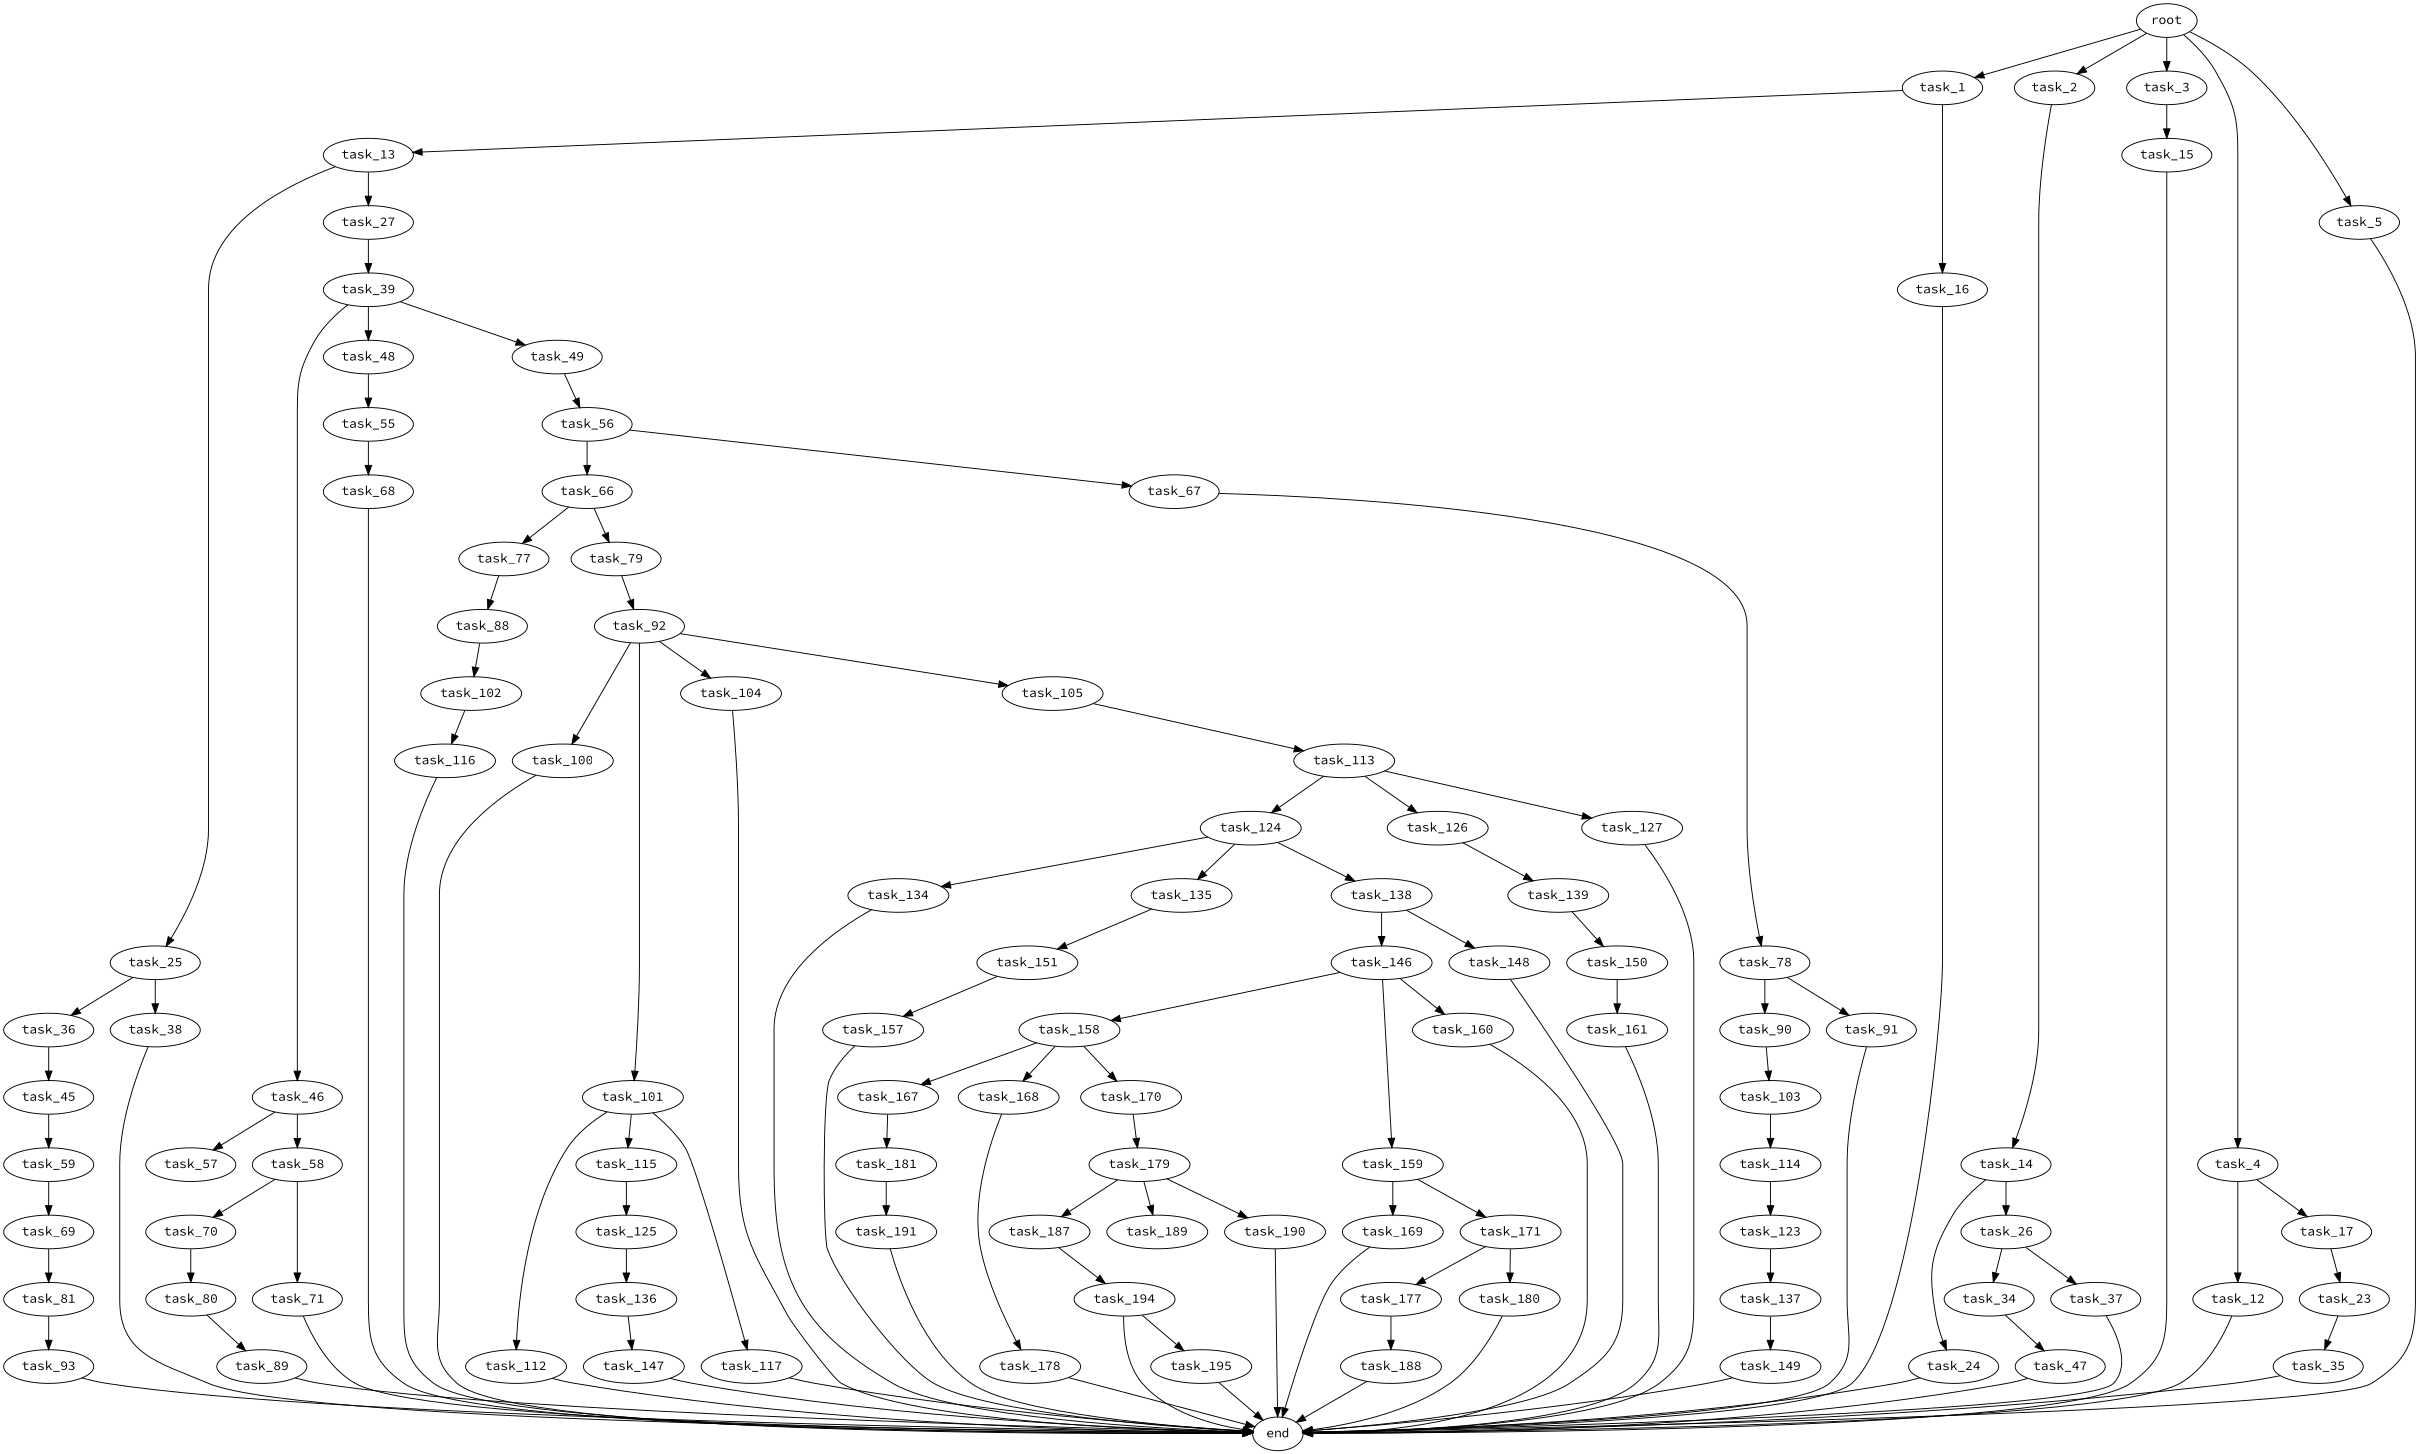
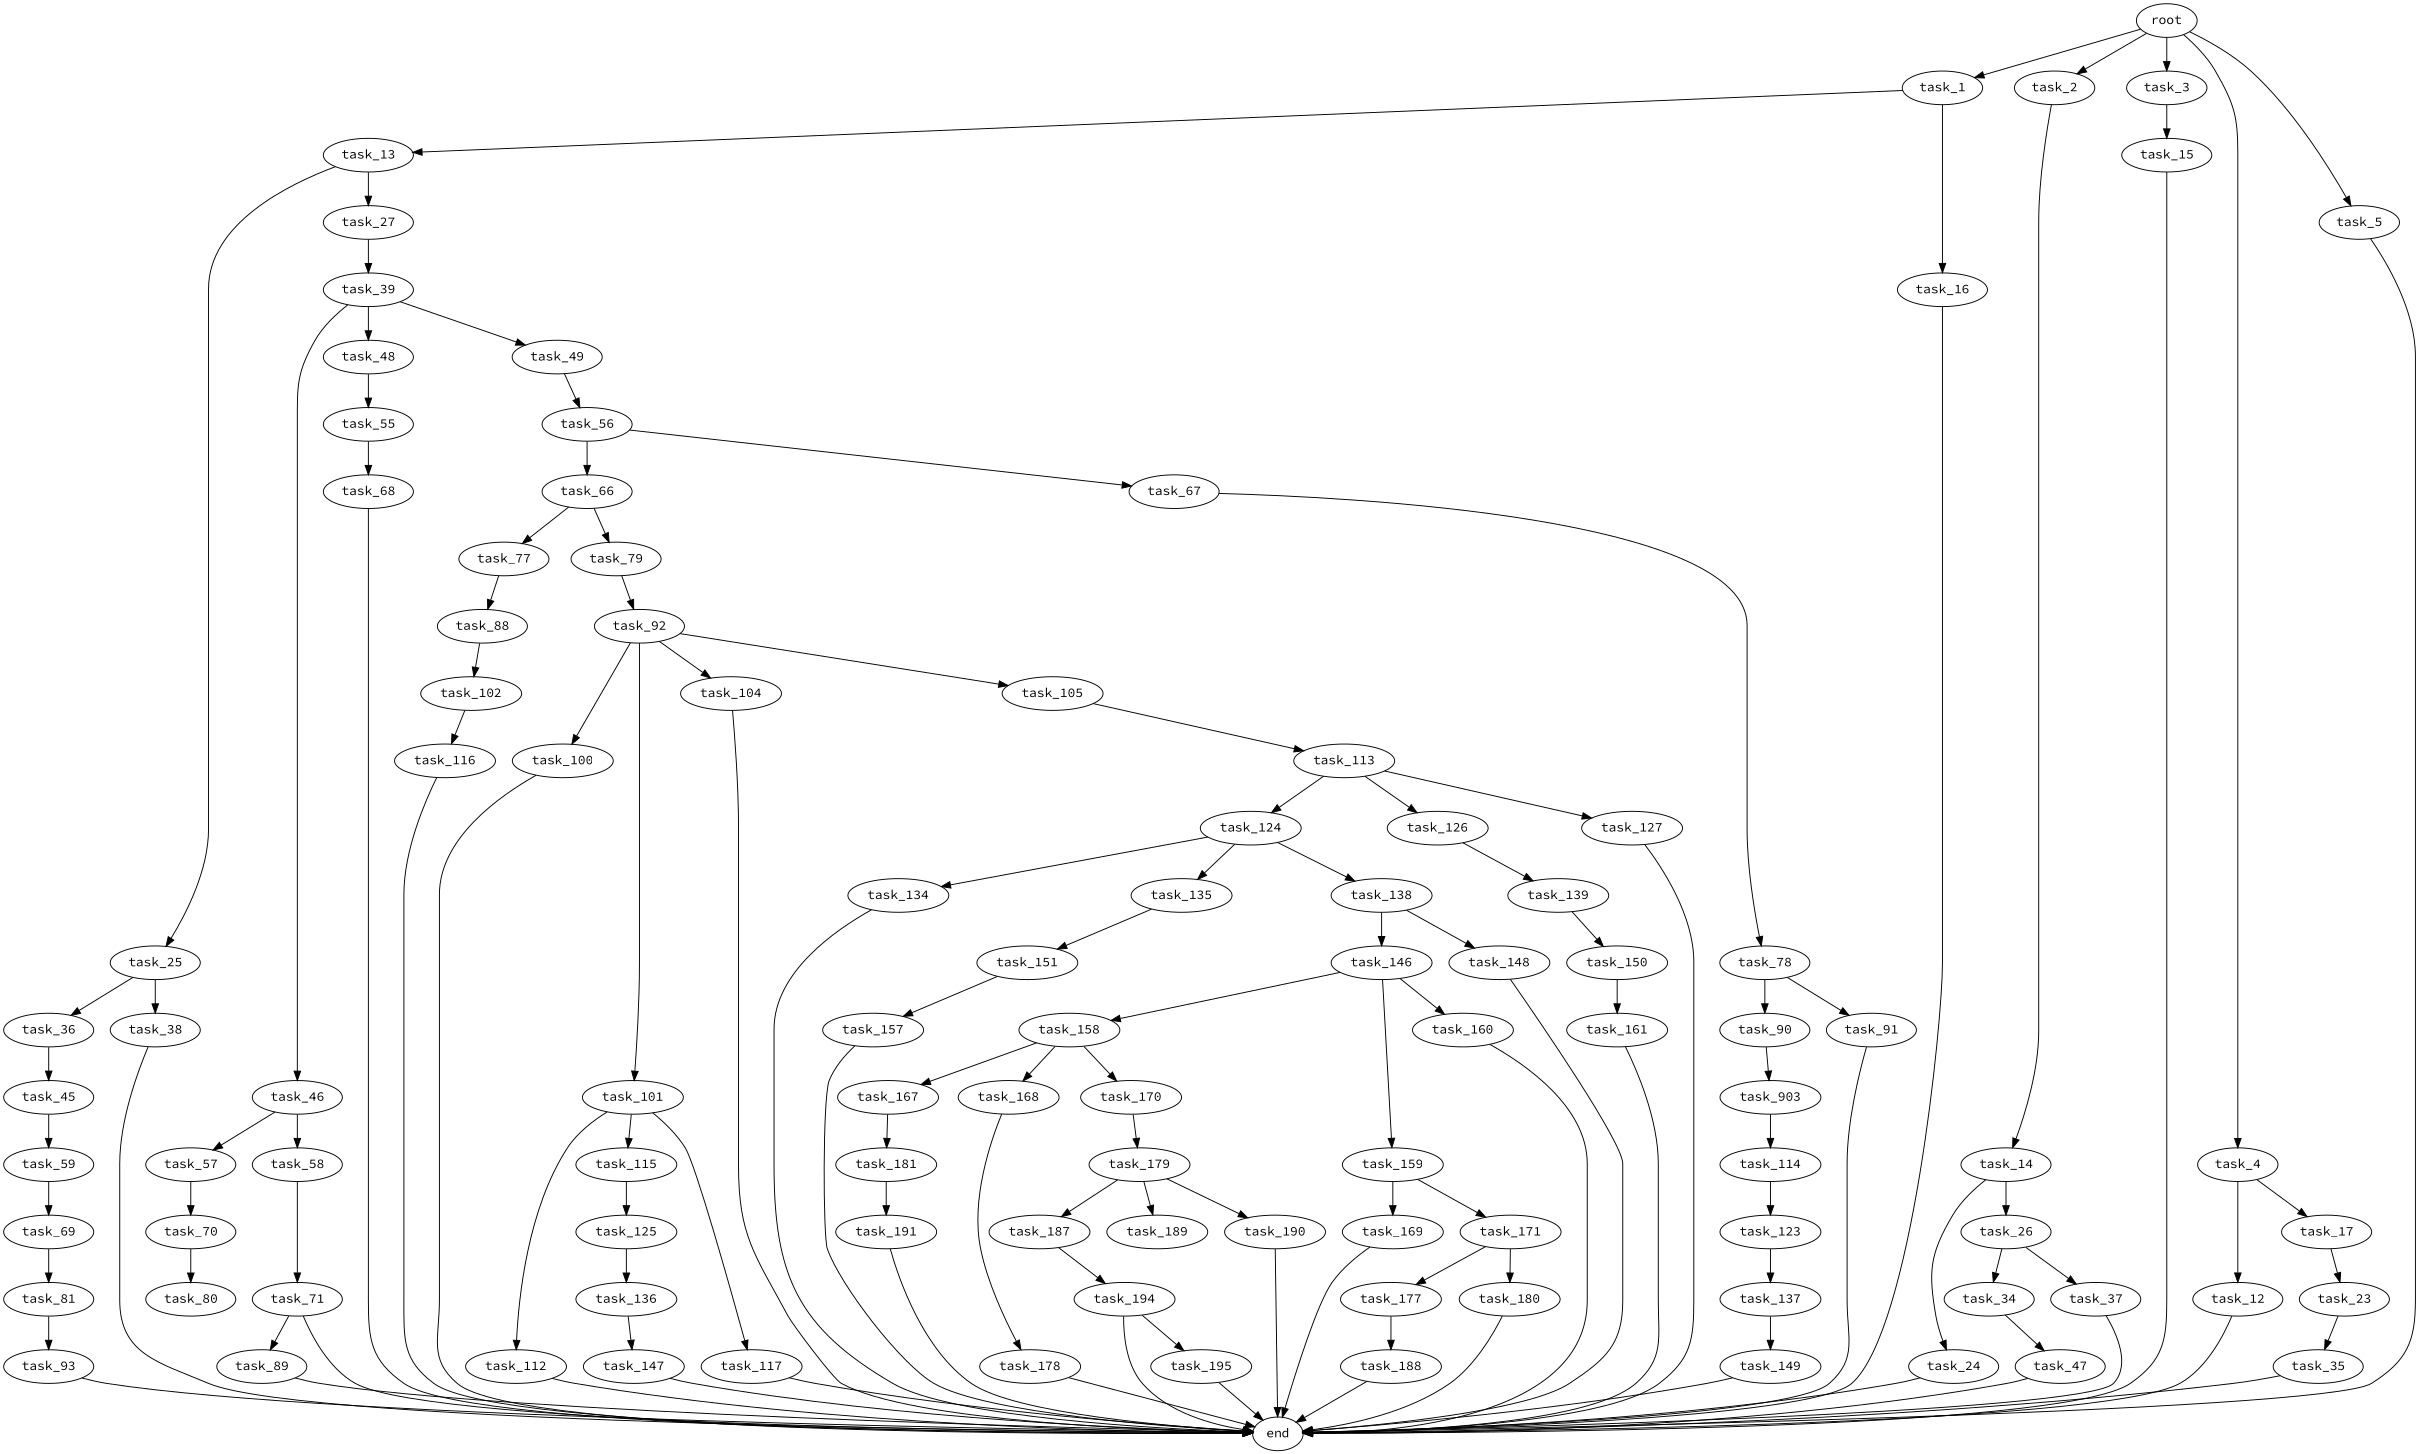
node "task_103": label "task_103" -> "task_903"
edge "task_58" -> "task_70": now "task_57" -> "task_70"
edge "task_80" -> "task_89": now "task_71" -> "task_89"
